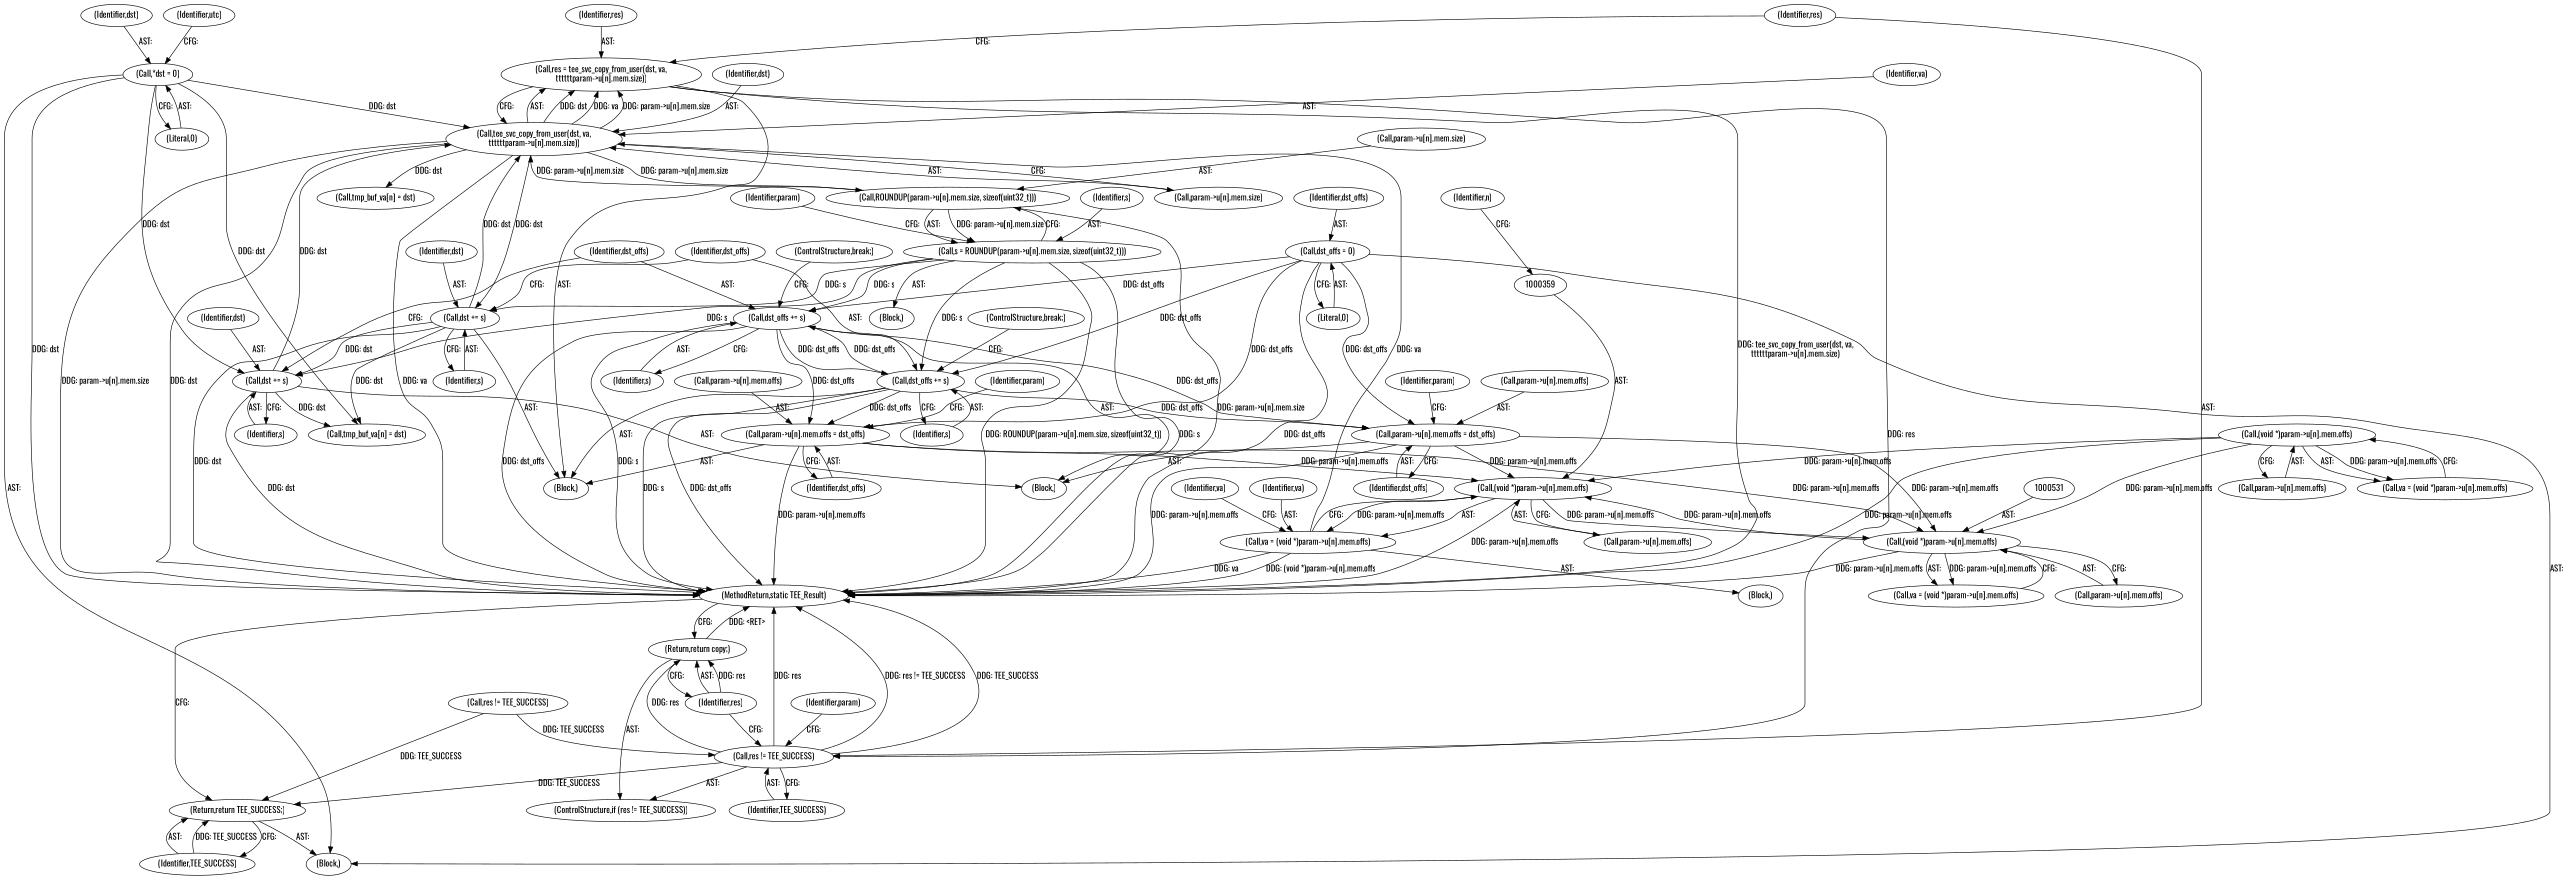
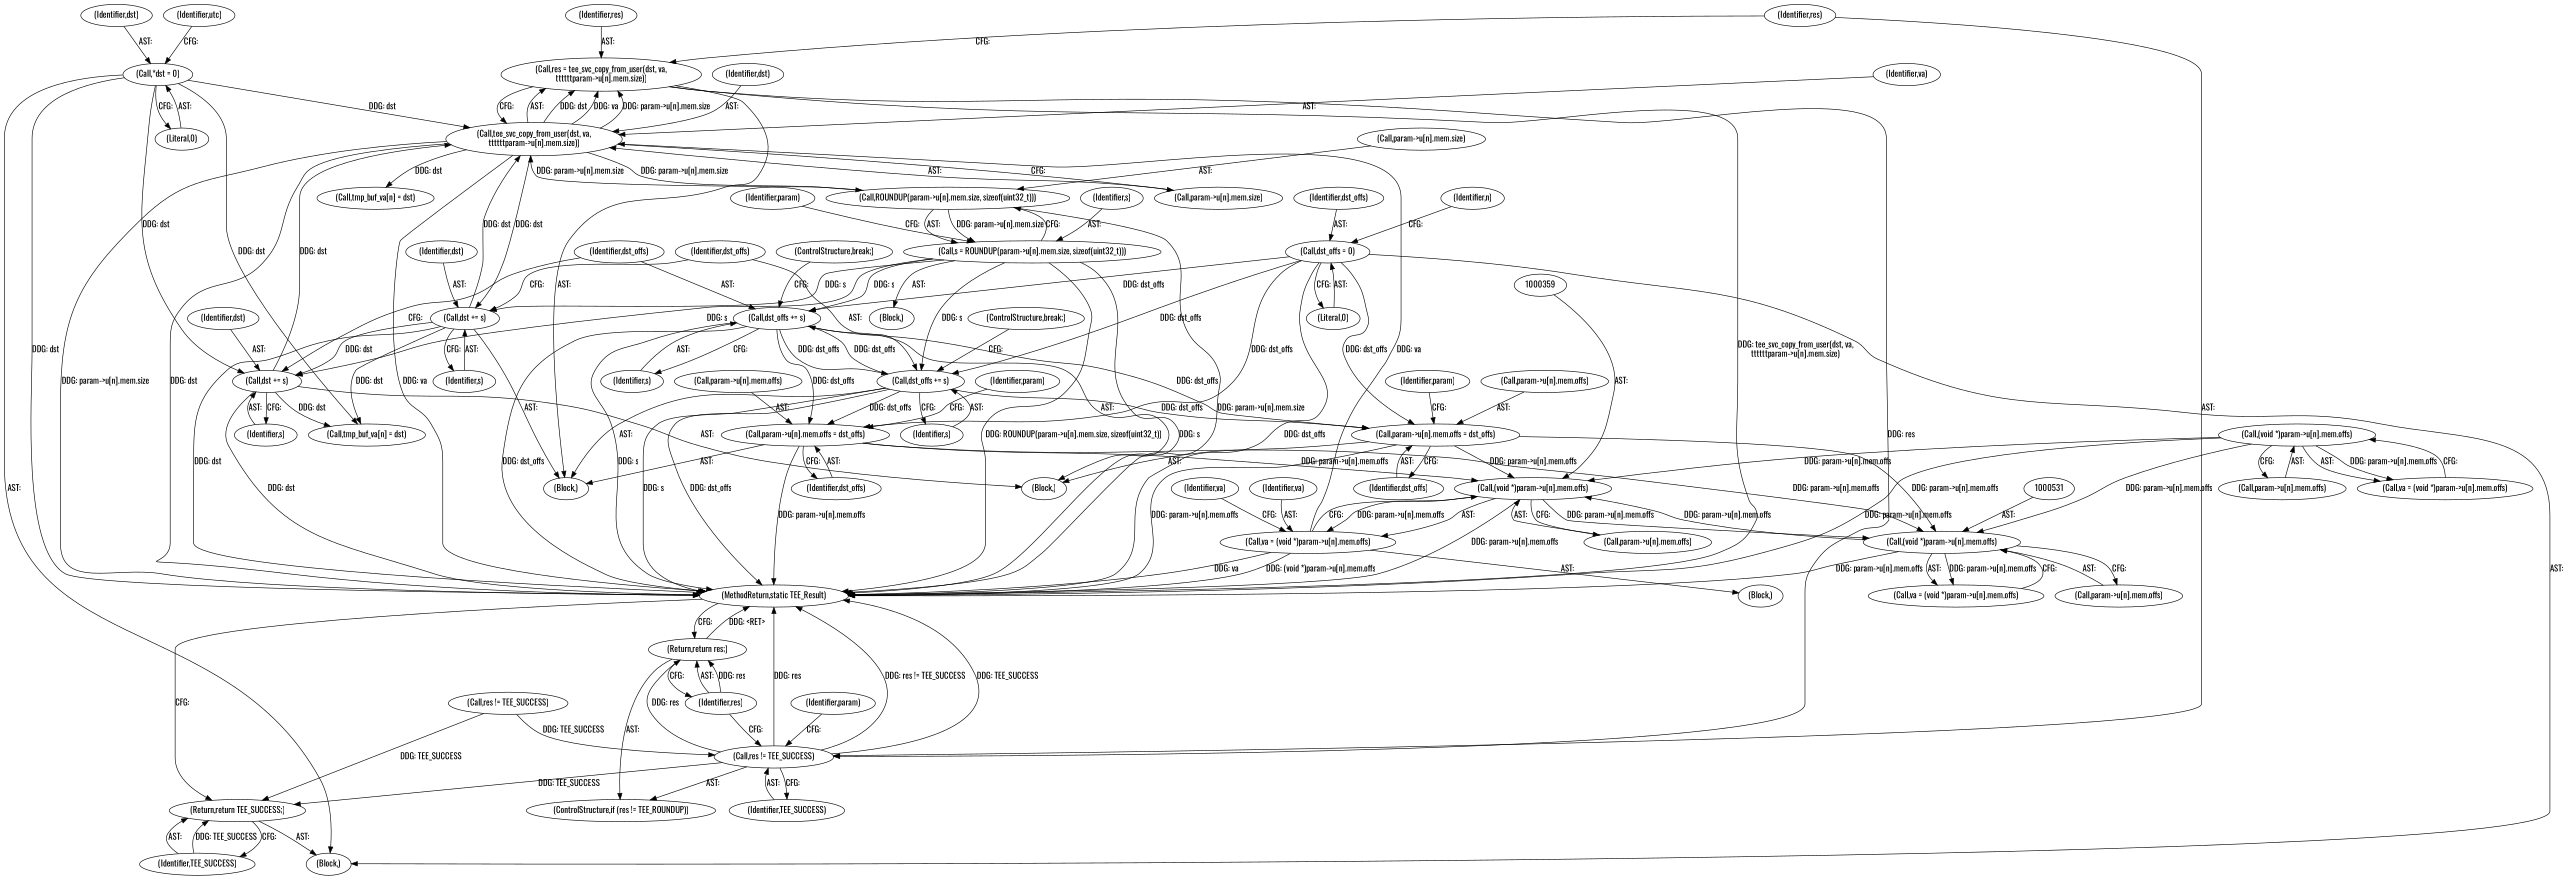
edge "(Identifier,n)" -> "1000359": now "(Identifier,n)" -> "(Call,dst_offs = 0)"
node "(Return,return copy;)": label "(Return,return copy;)" -> "(Return,return res;)"
node "(ControlStructure,if (res != TEE_SUCCESS))": label "(ControlStructure,if (res != TEE_SUCCESS))" -> "(ControlStructure,if (res != TEE_ROUNDUP))"
